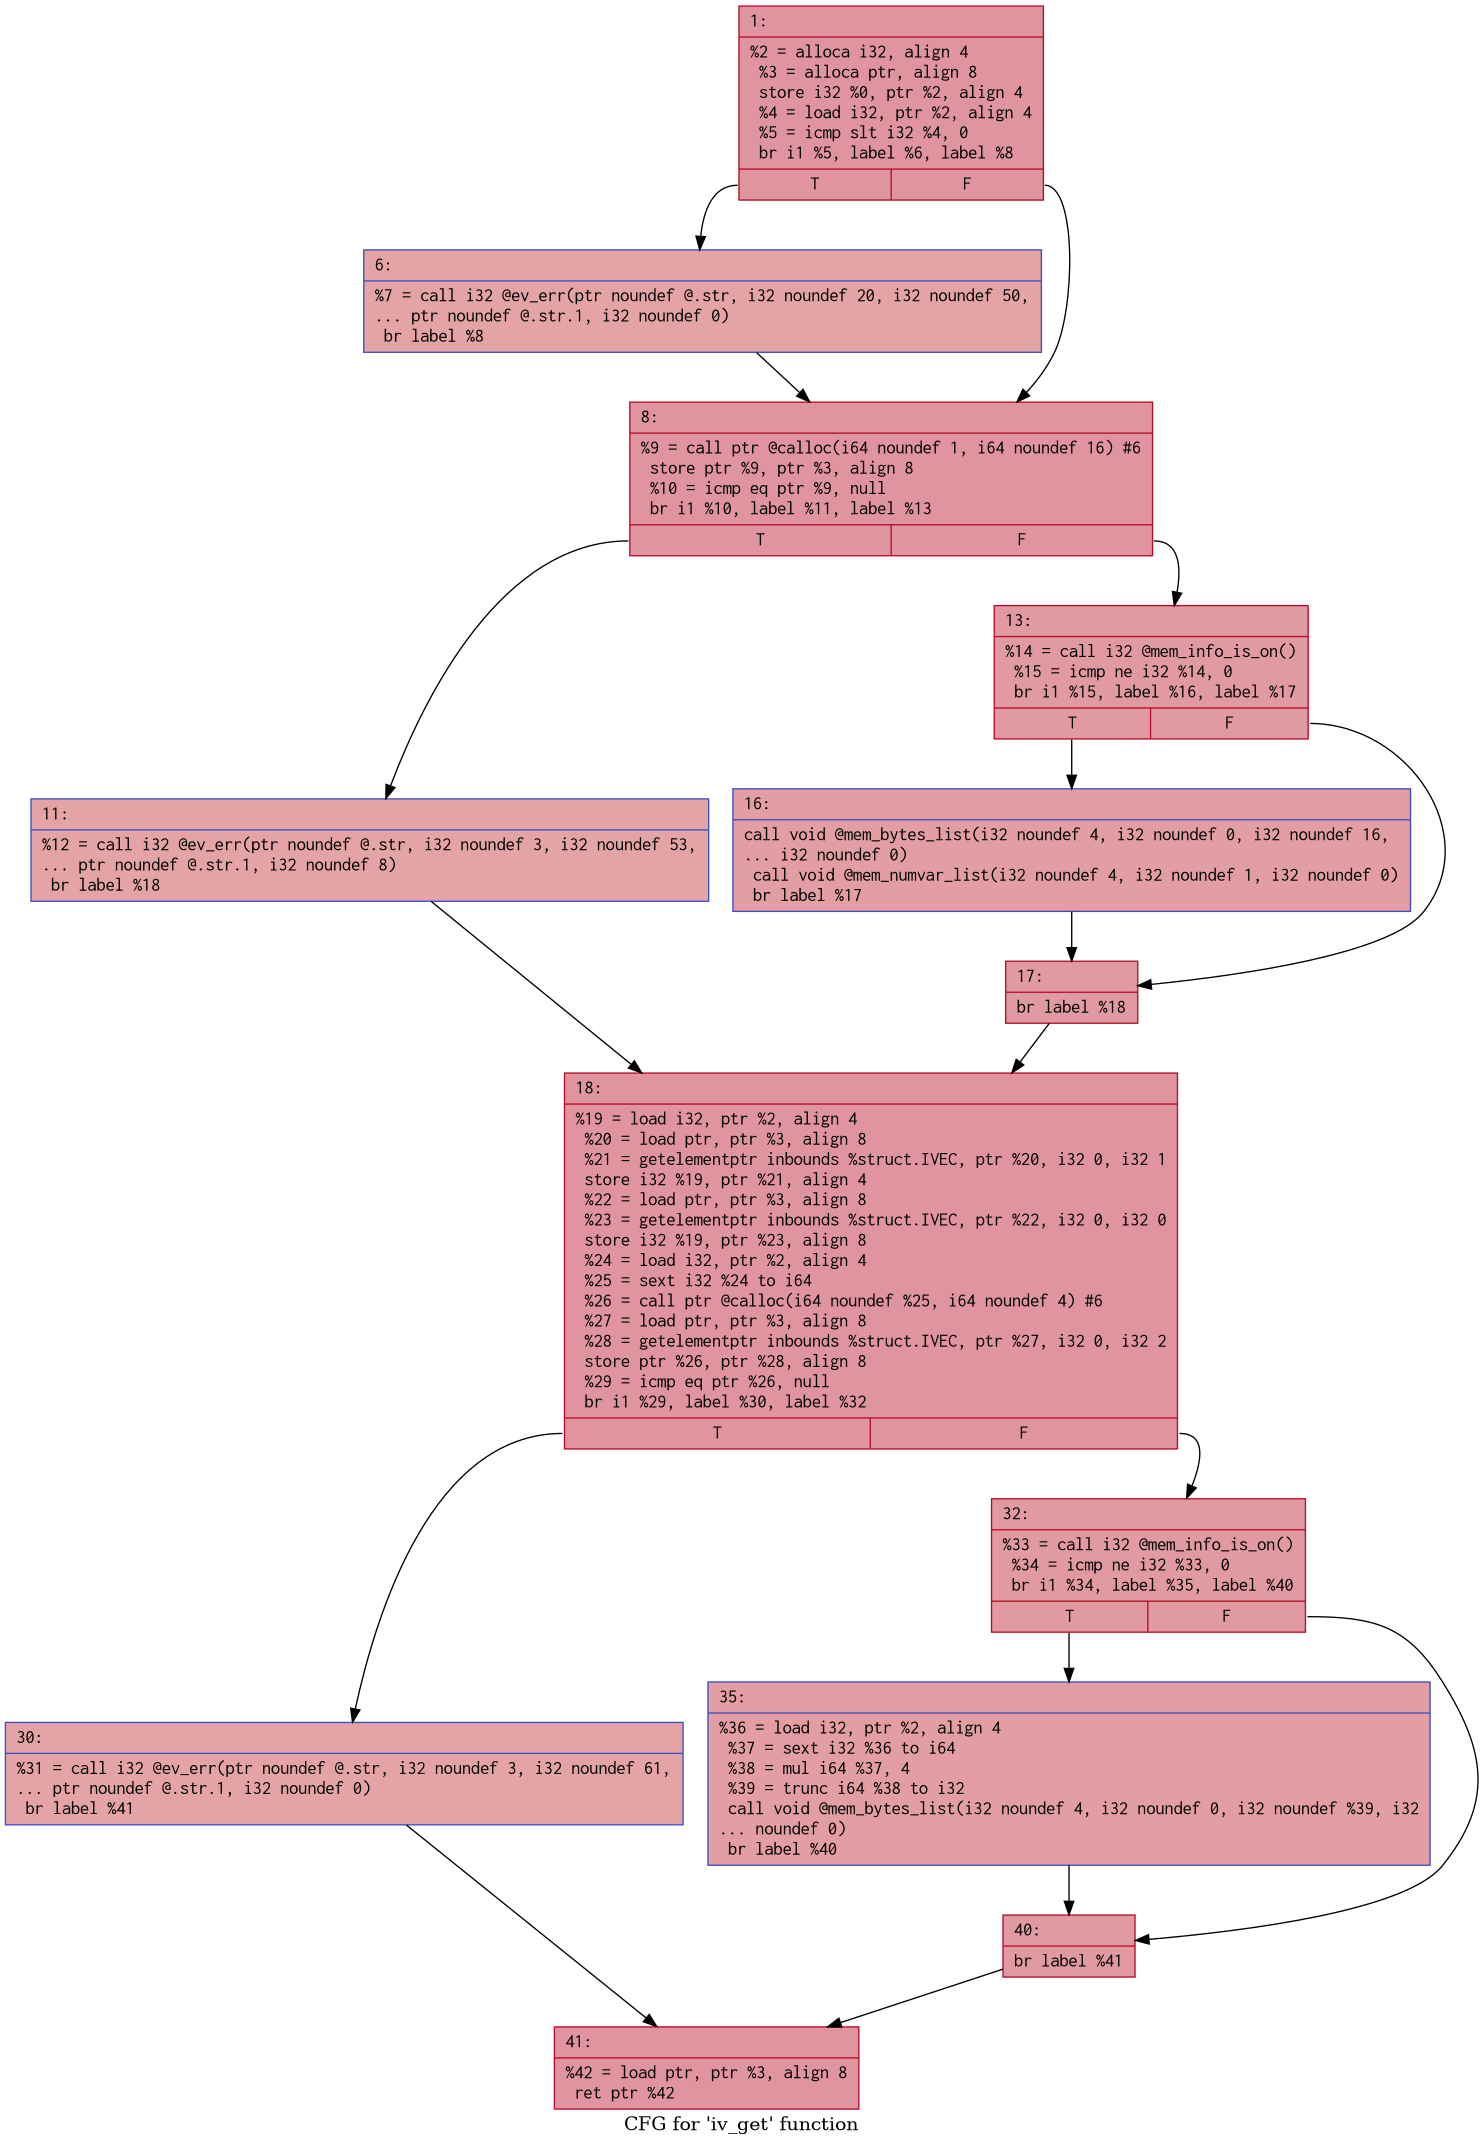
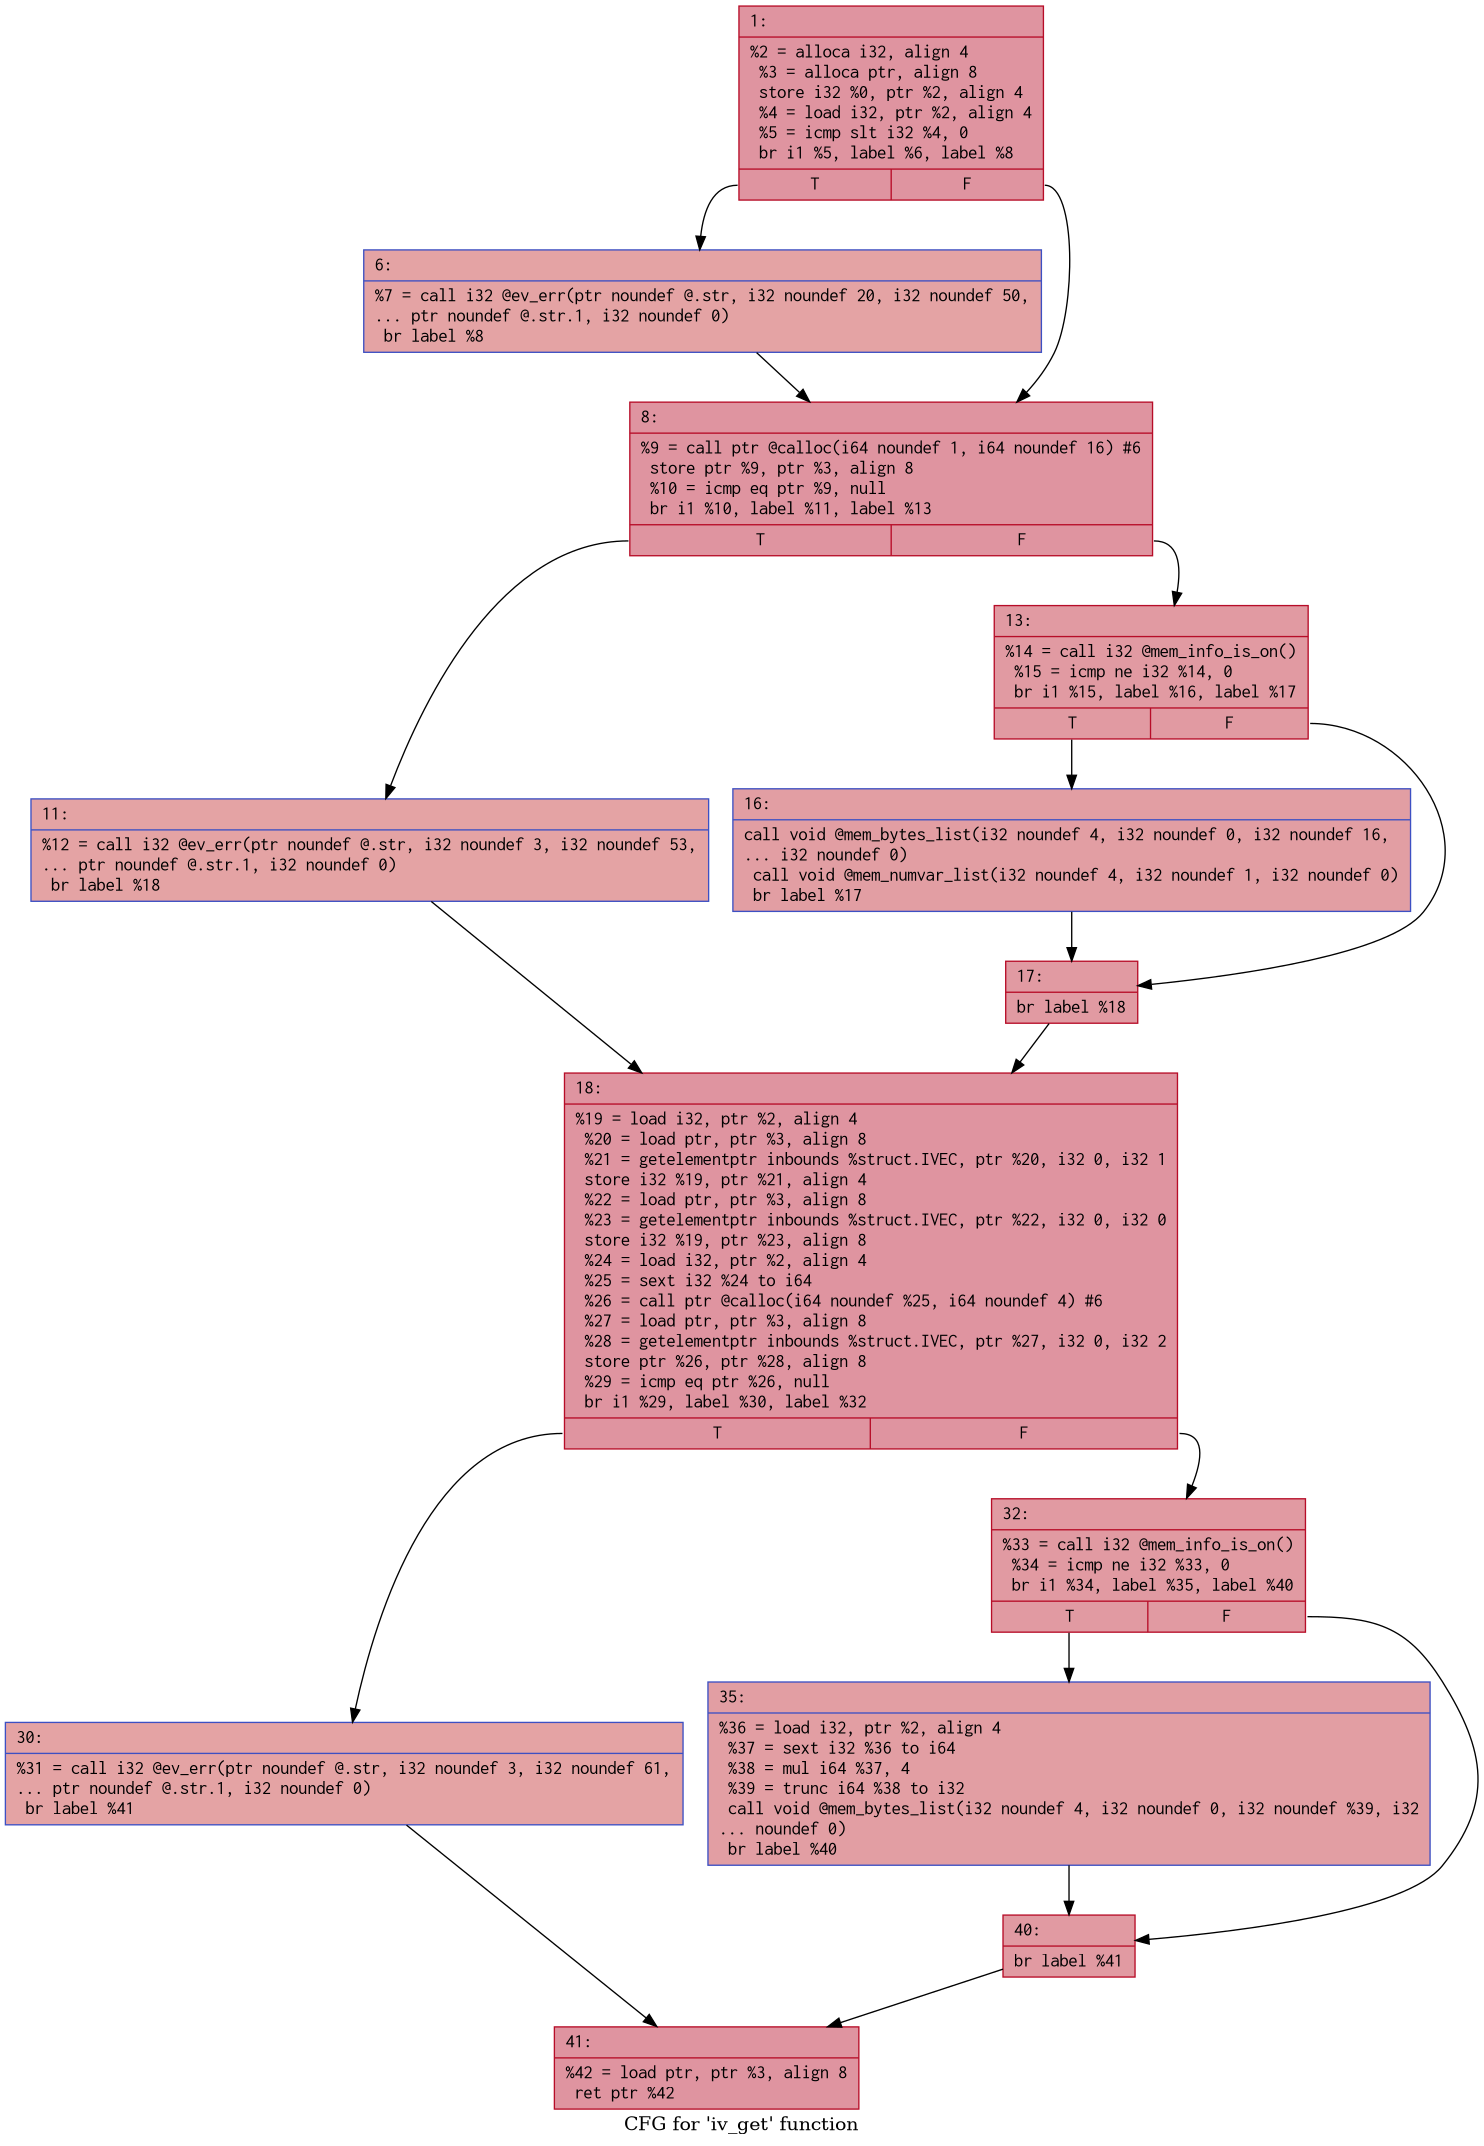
node "11:": text "... ptr noundef @.str.1, i32 noundef 8)" -> "... ptr noundef @.str.1, i32 noundef 0)"
